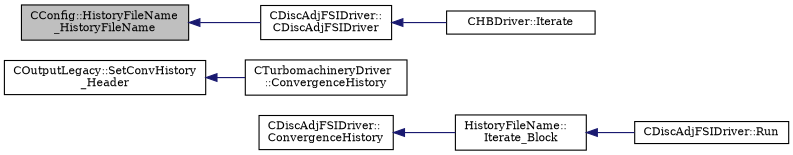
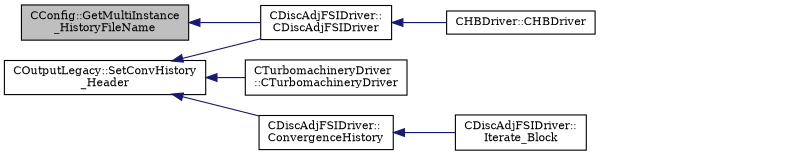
node "CConfig::HistoryFileName _HistoryFileName": label "CConfig::HistoryFileName _HistoryFileName" -> "CConfig::GetMultiInstance _HistoryFileName"
node "CHBDriver::Iterate": label "CHBDriver::Iterate" -> "CHBDriver::CHBDriver"
edge "CDiscAdjFSIDriver:: CDiscAdjFSIDriver" -> "COutputLegacy::SetConvHistory _Header": added
node "CTurbomachineryDriver ::ConvergenceHistory": label "CTurbomachineryDriver ::ConvergenceHistory" -> "CTurbomachineryDriver ::CTurbomachineryDriver"
edge "CDiscAdjFSIDriver:: ConvergenceHistory" -> "COutputLegacy::SetConvHistory _Header": added
node "HistoryFileName:: Iterate_Block": label "HistoryFileName:: Iterate_Block" -> "CDiscAdjFSIDriver:: Iterate_Block"
node "CDiscAdjFSIDriver::Run": removed
